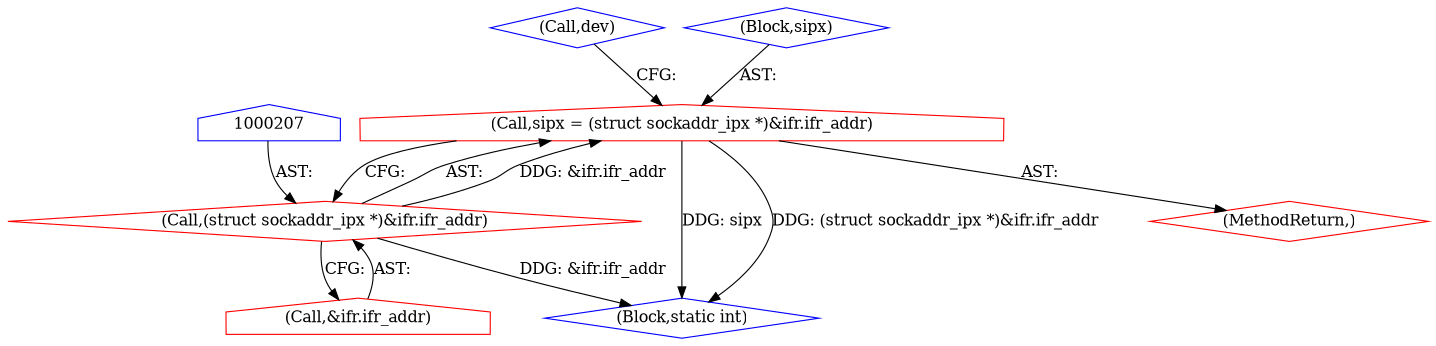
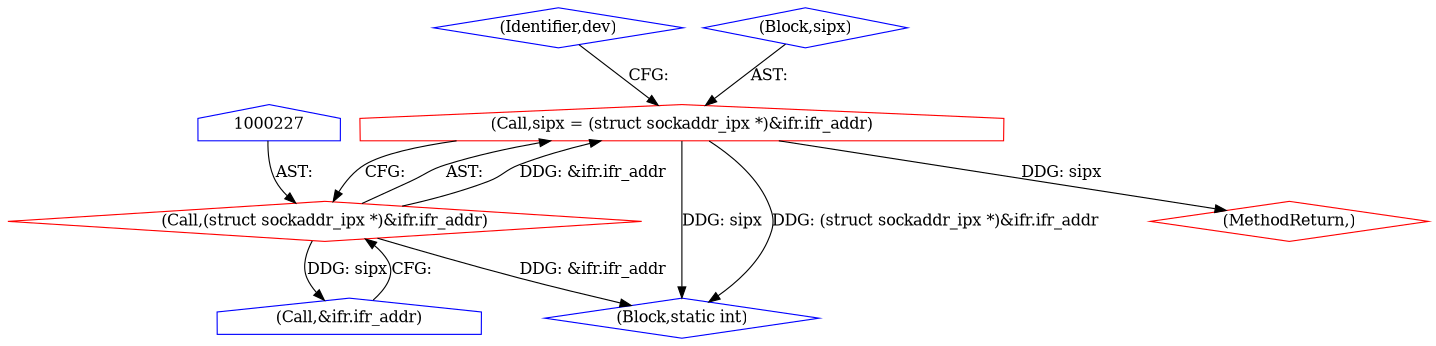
node "(Call,dev)": label "(Call,dev)" -> "(Identifier,dev)"
node "1000207": label "1000207" -> "1000227"
edge "(Call,sipx = (struct sockaddr_ipx *)&ifr.ifr_addr)" -> "(MethodReturn,)": label "AST: " -> "DDG: sipx"
edge "(Call,(struct sockaddr_ipx *)&ifr.ifr_addr)" -> "(Call,&ifr.ifr_addr)": label "CFG: " -> "DDG: sipx"
edge "(Call,&ifr.ifr_addr)" -> "(Call,(struct sockaddr_ipx *)&ifr.ifr_addr)": label "AST: " -> "CFG: "
node "(Call,&ifr.ifr_addr)": color red -> blue
